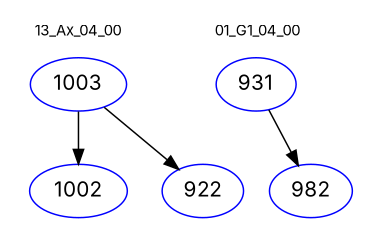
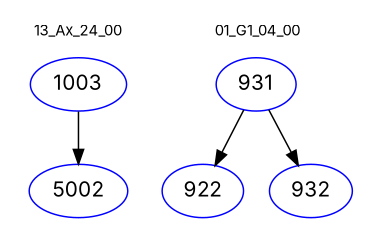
cluster "13_Ax_04_00": label "13_Ax_04_00" -> "13_Ax_24_00"
edge "1003" -> "922": now "931" -> "922"
node "1002": label "1002" -> "5002"
node "982": label "982" -> "932"
